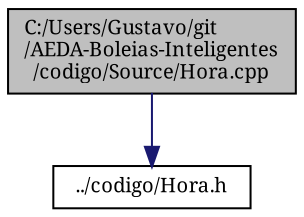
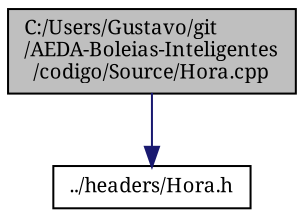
node "../codigo/Hora.h": label "../codigo/Hora.h" -> "../headers/Hora.h"
